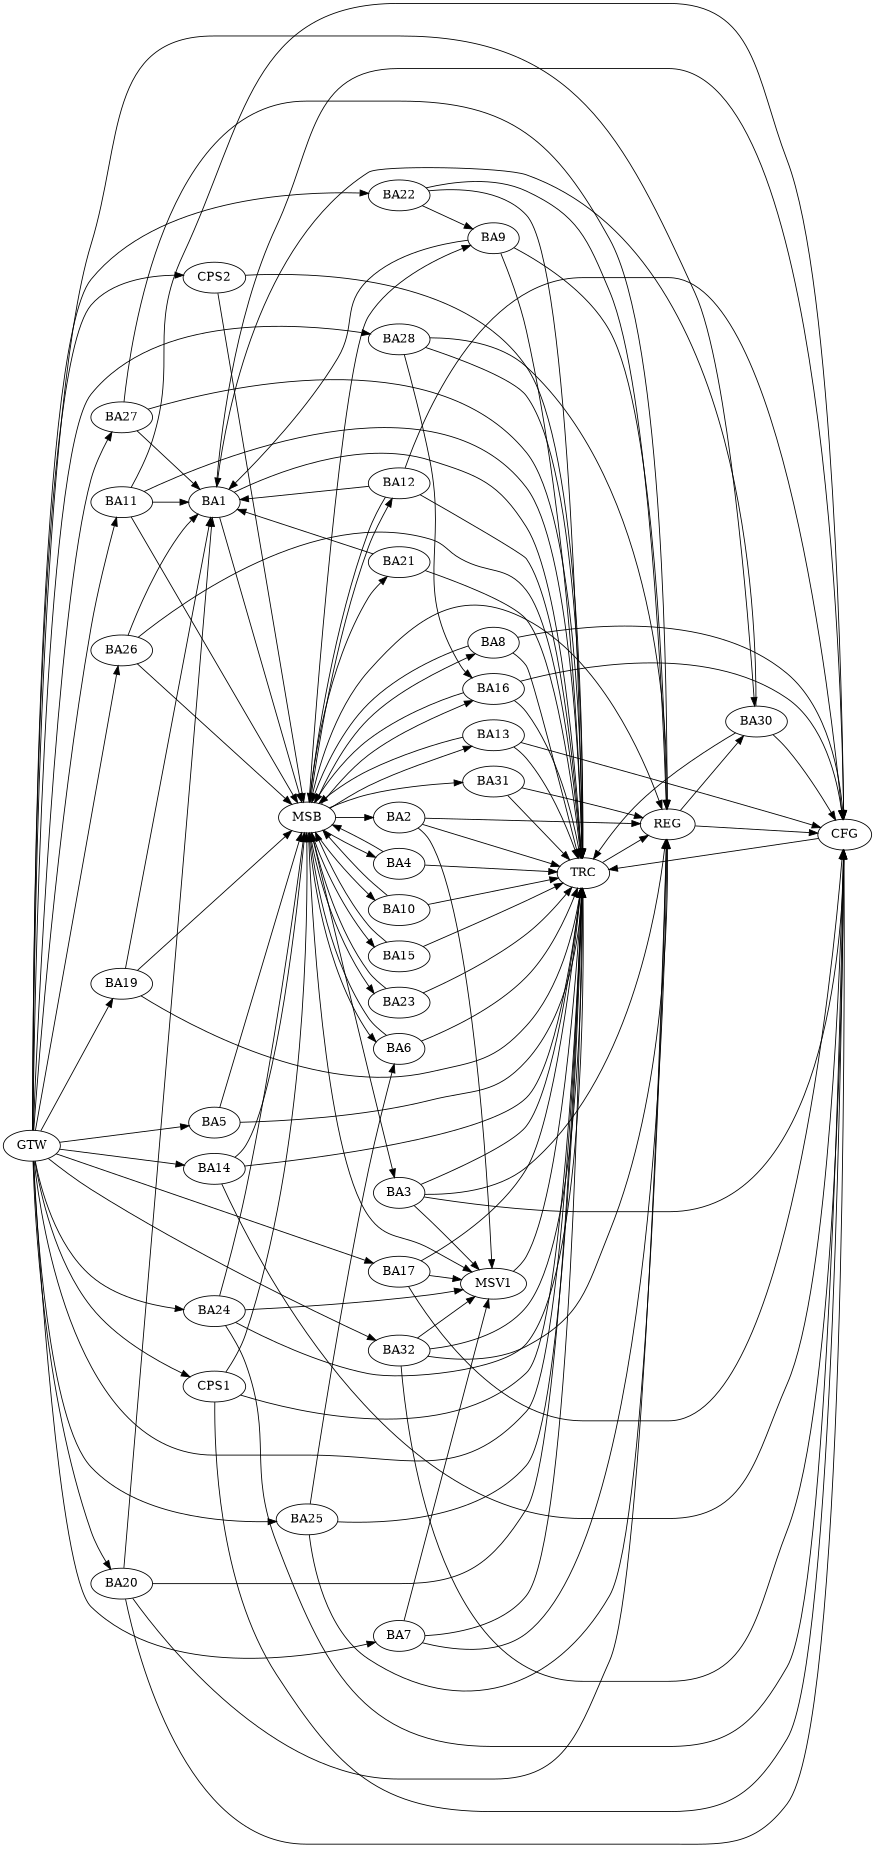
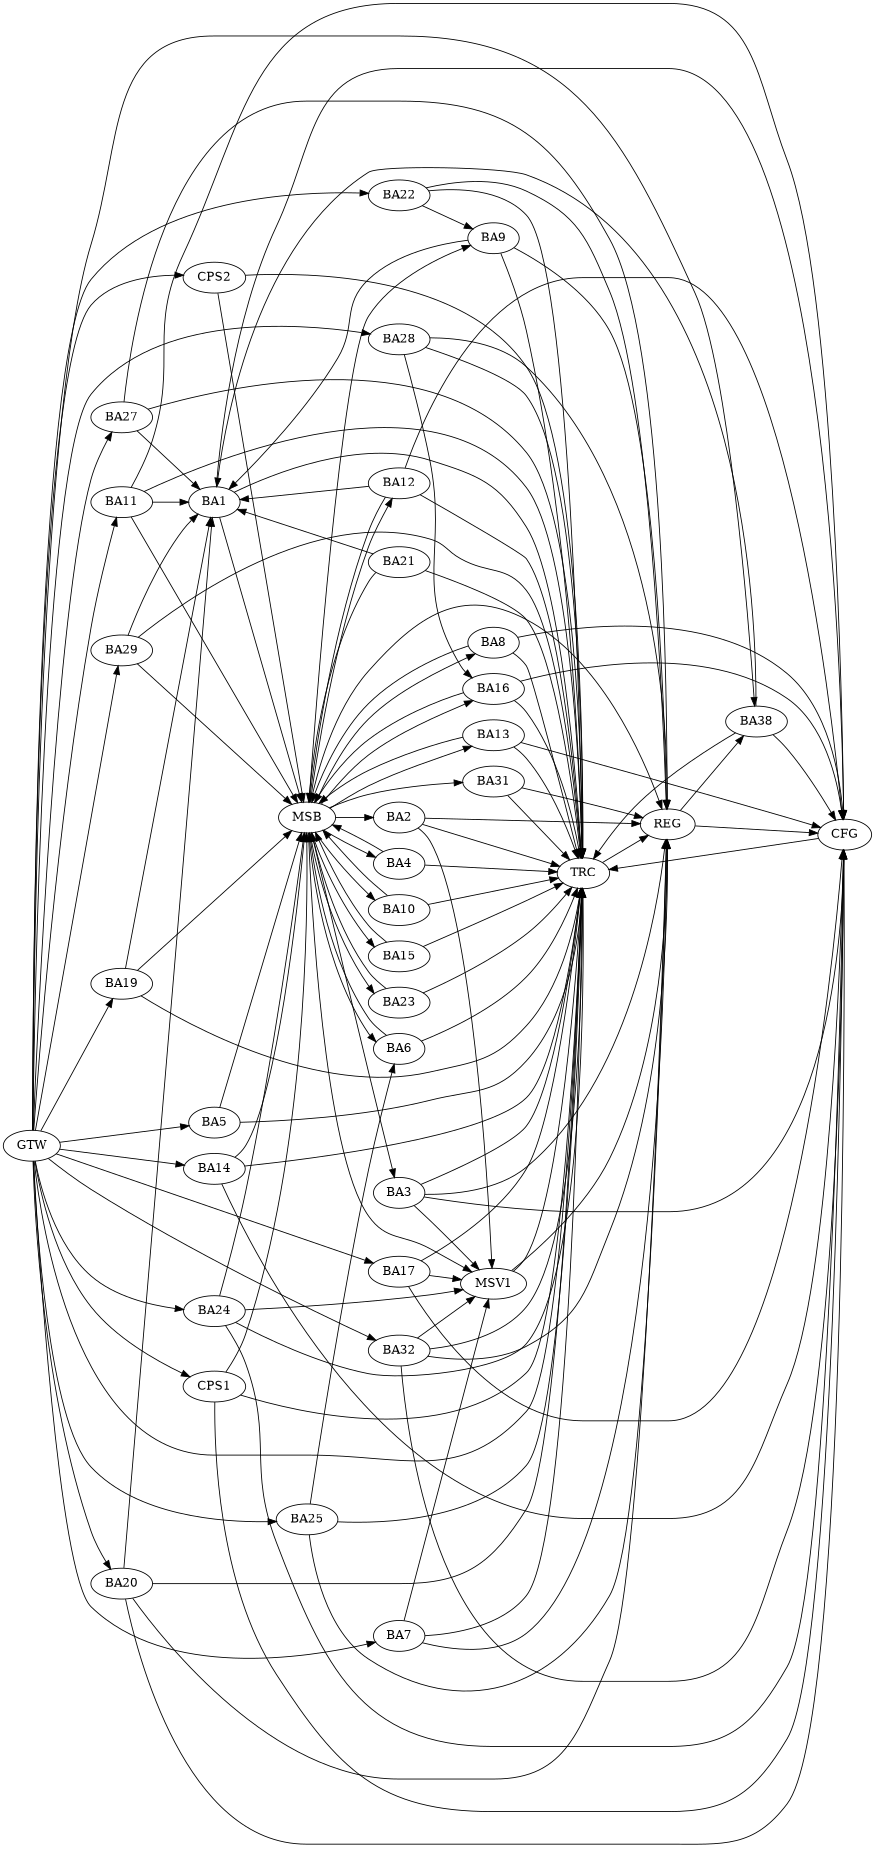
edge "MSB" -> "BA21": reversed
node "BA26": label "BA26" -> "BA29"
node "BA30": label "BA30" -> "BA38"
edge "MSV1" -> "REG": added
